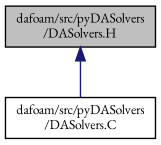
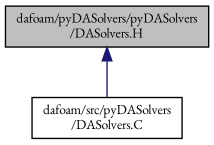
node "dafoam/src/pyDASolvers /DASolvers.H": label "dafoam/src/pyDASolvers /DASolvers.H" -> "dafoam/pyDASolvers/pyDASolvers /DASolvers.H"
